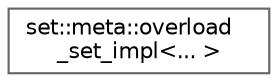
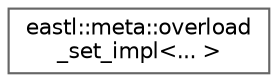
node "set::meta::overload _set_impl<... >": label "set::meta::overload _set_impl<... >" -> "eastl::meta::overload _set_impl<... >"
